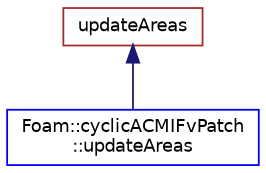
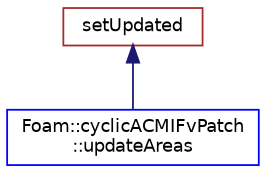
node "updateAreas": label "updateAreas" -> "setUpdated"
